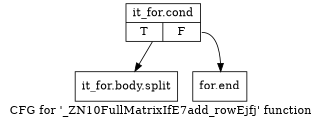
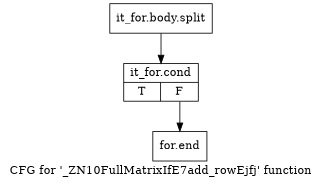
edge "it_for.cond" -> "it_for.body.split": reversed
